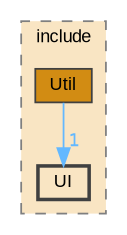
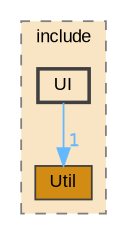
edge "Util" -> "UI": reversed
